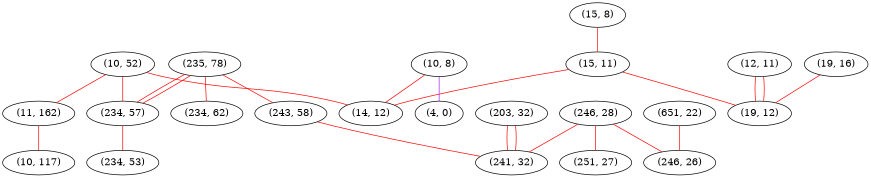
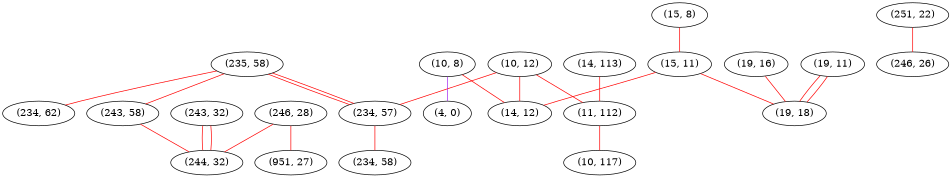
node "(10, 52)": label "(10, 52)" -> "(10, 12)"
node "(235, 78)": label "(235, 78)" -> "(235, 58)"
node "(14, 113)": added
node "(12, 11)": label "(12, 11)" -> "(19, 11)"
node "(11, 162)": label "(11, 162)" -> "(11, 112)"
node "(203, 32)": label "(203, 32)" -> "(243, 32)"
node "(651, 22)": label "(651, 22)" -> "(251, 22)"
node "(19, 12)": label "(19, 12)" -> "(19, 18)"
edge "(246, 28)" -- "(246, 26)": removed
node "(234, 53)": label "(234, 53)" -> "(234, 58)"
node "(241, 32)": label "(241, 32)" -> "(244, 32)"
node "(251, 27)": label "(251, 27)" -> "(951, 27)"
